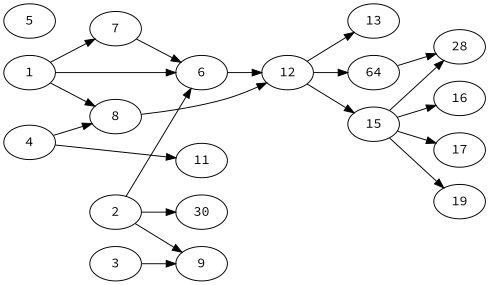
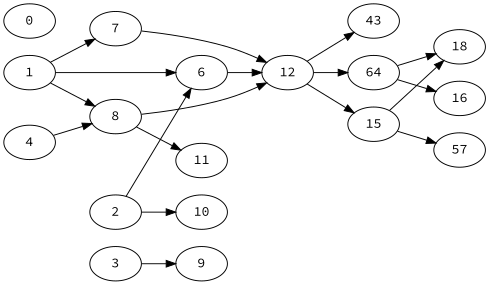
node "5": label "5" -> "0"
node "13": label "13" -> "43"
node "28": label "28" -> "18"
edge "7" -> "6": now "7" -> "12"
edge "15" -> "16": now "64" -> "16"
node "17": label "17" -> "57"
edge "4" -> "11": now "8" -> "11"
node "19": removed
node "30": label "30" -> "10"
edge "2" -> "9": removed
